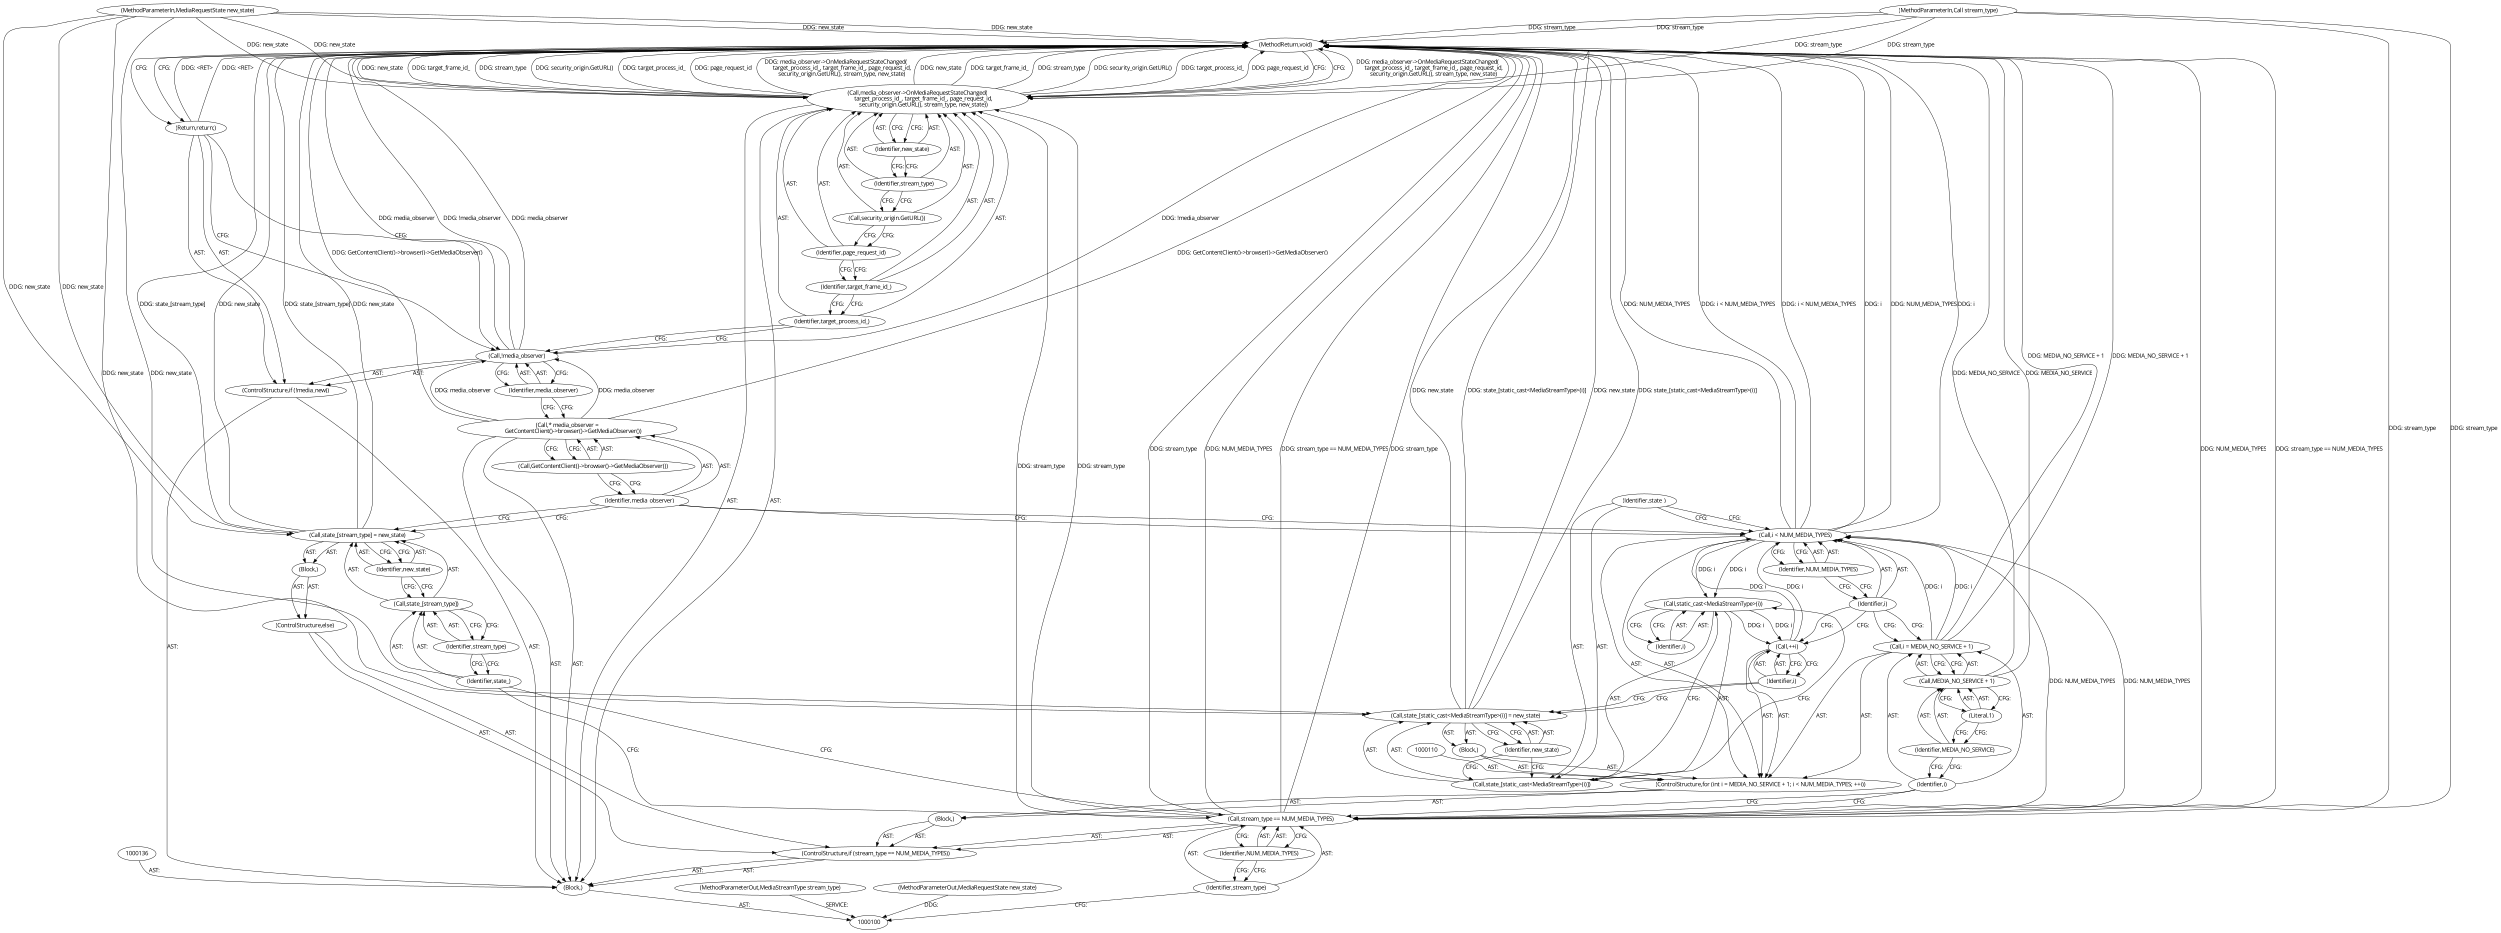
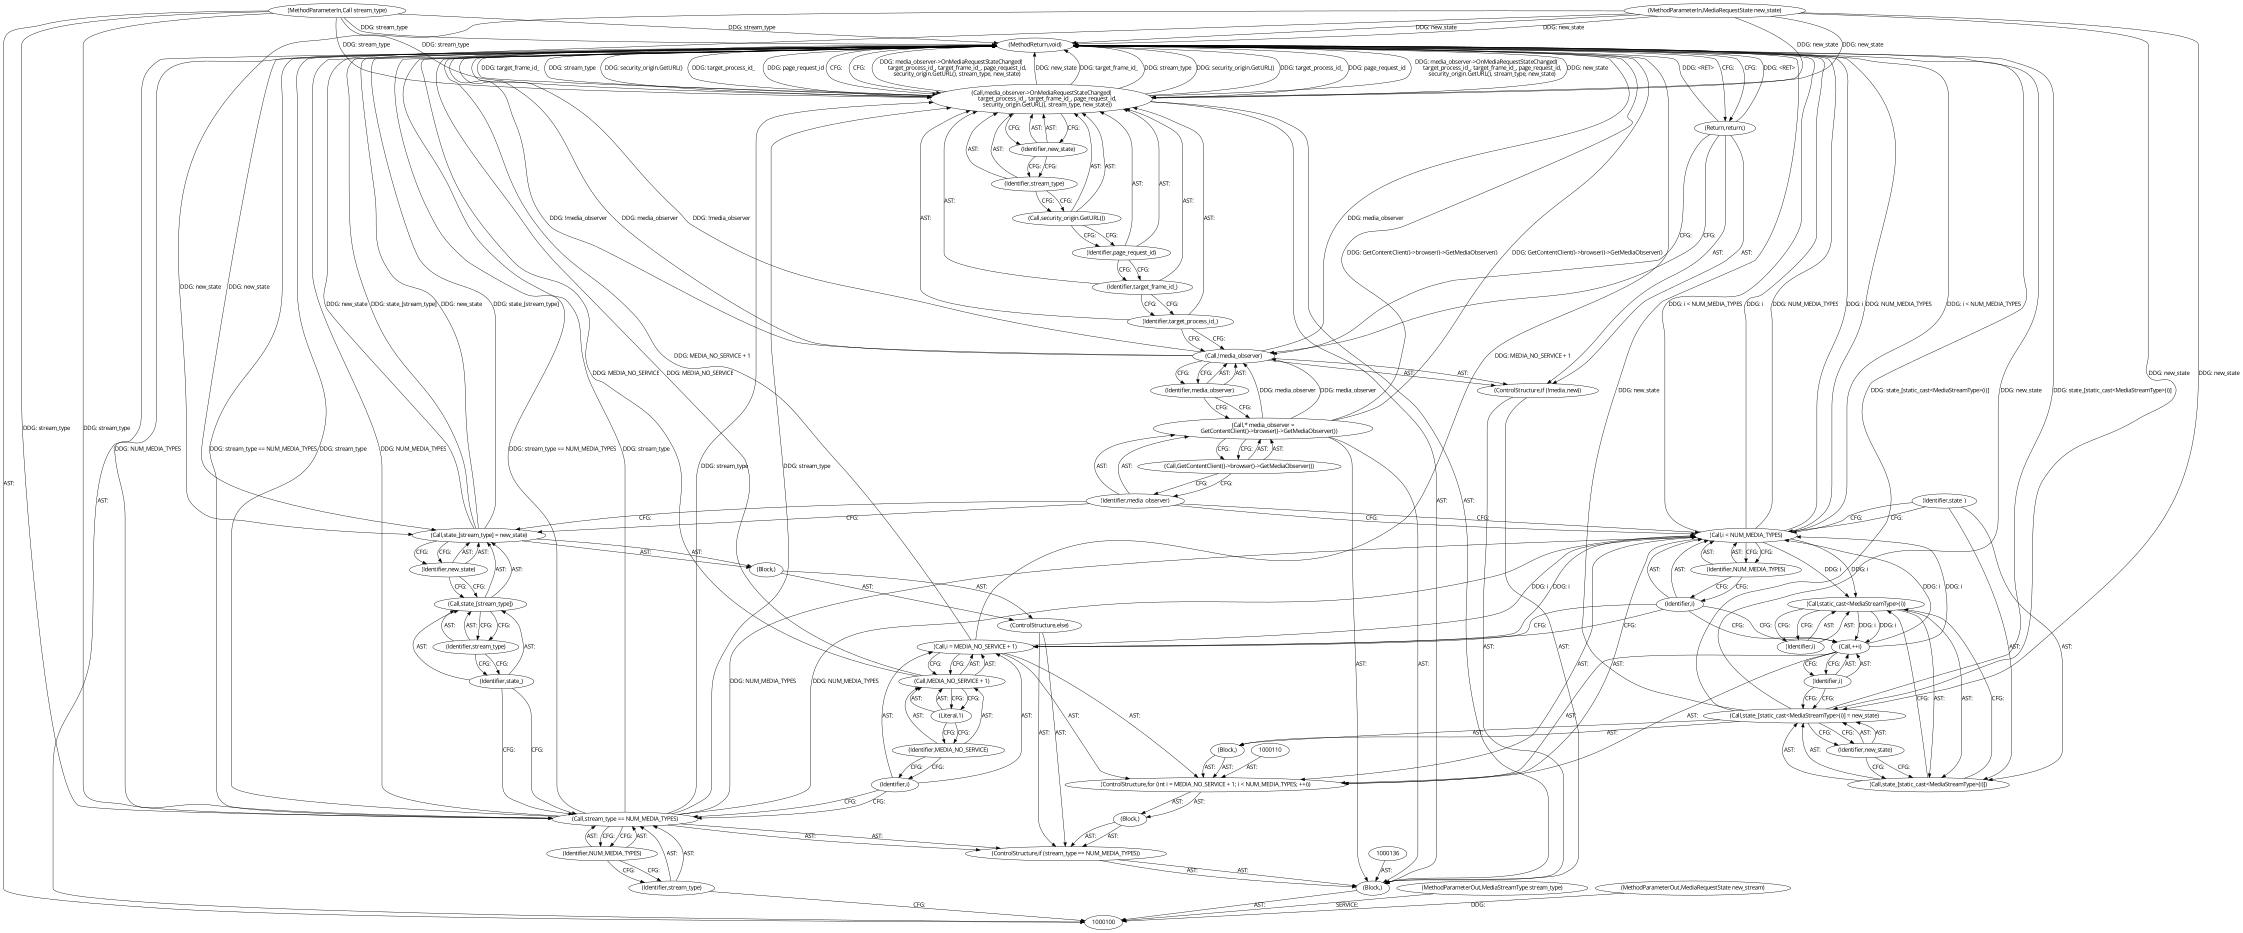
edge "(MethodReturn,void)" -> "1000100": added, label "AST:"
edge "(MethodParameterIn,Call stream_type)" -> "1000100": added, label "AST:"
node "(MethodParameterOut,MediaRequestState new_state)": label "(MethodParameterOut,MediaRequestState new_state)" -> "(MethodParameterOut,MediaRequestState new_stream)"
